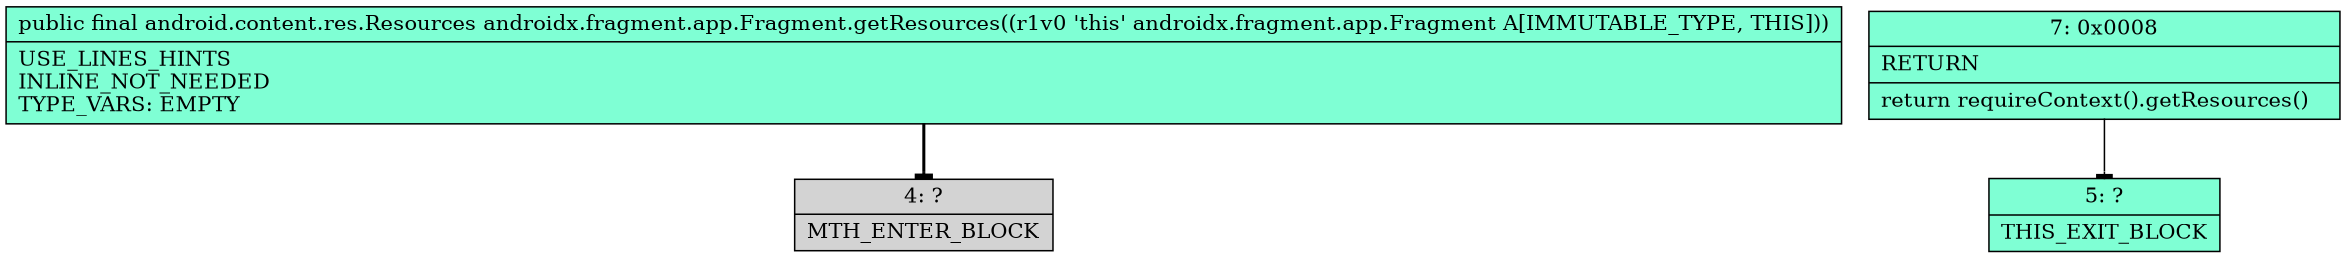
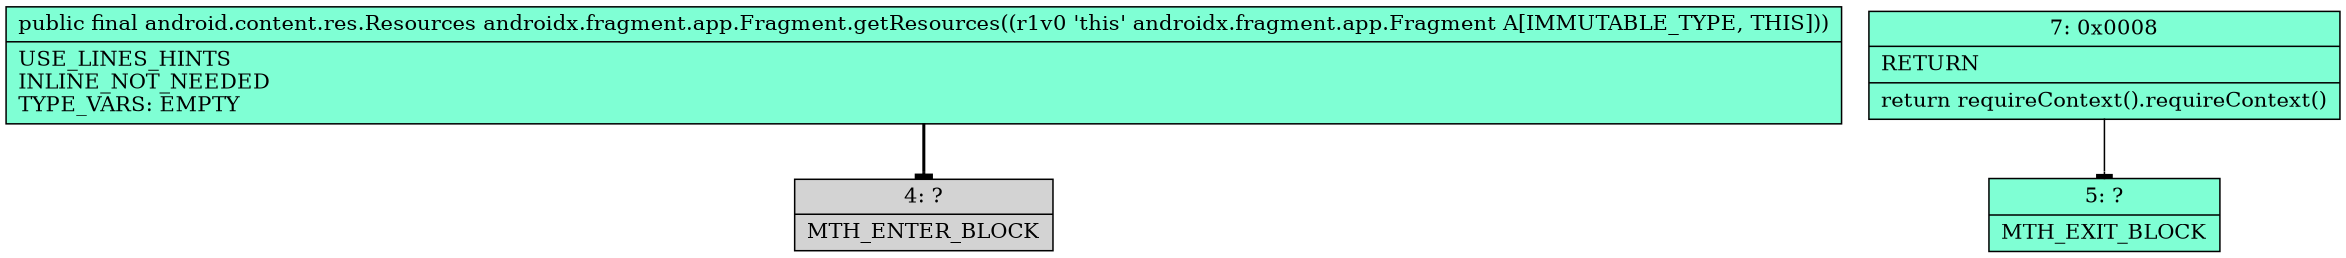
node "7: 0x0008": text "return requireContext().getResources()" -> "return requireContext().requireContext()"
node "5: ?": text "THIS_EXIT_BLOCK" -> "MTH_EXIT_BLOCK"
